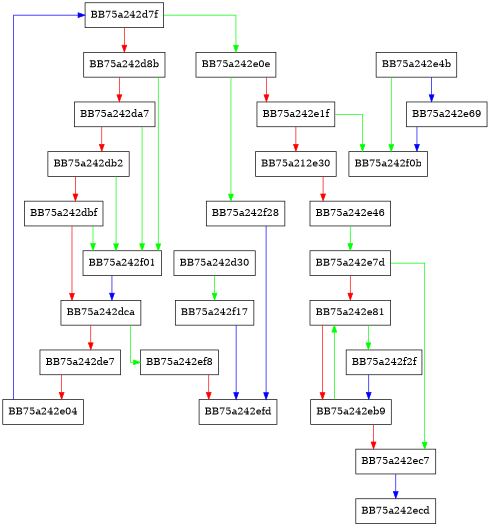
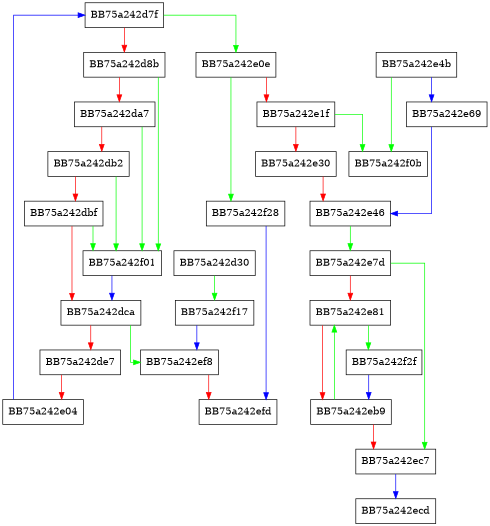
edge "BB75a242e69" -> "BB75a242f0b": now "BB75a242e69" -> "BB75a242e46"
node "BB75a212e30": label "BB75a212e30" -> "BB75a242e30"
edge "BB75a242f17" -> "BB75a242efd": now "BB75a242f17" -> "BB75a242ef8"
